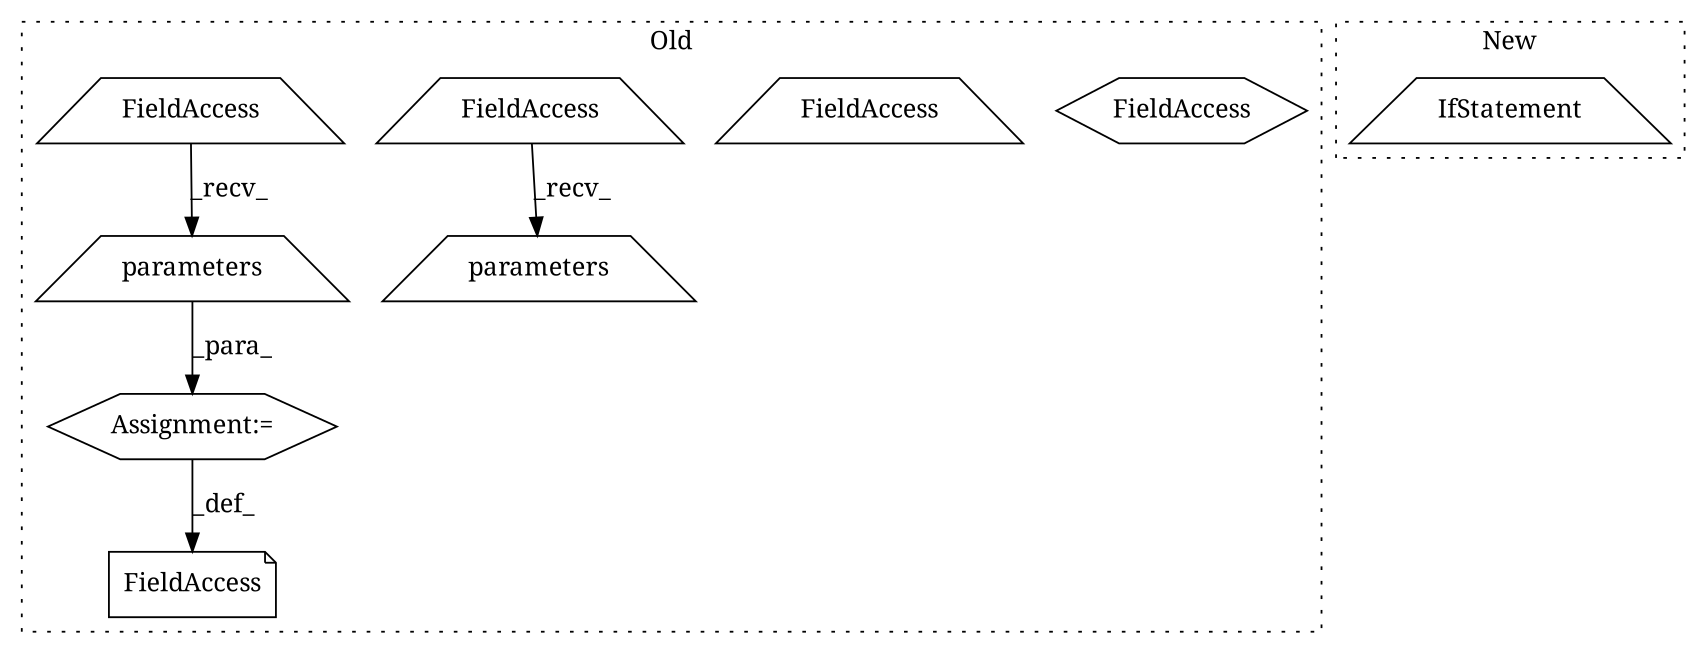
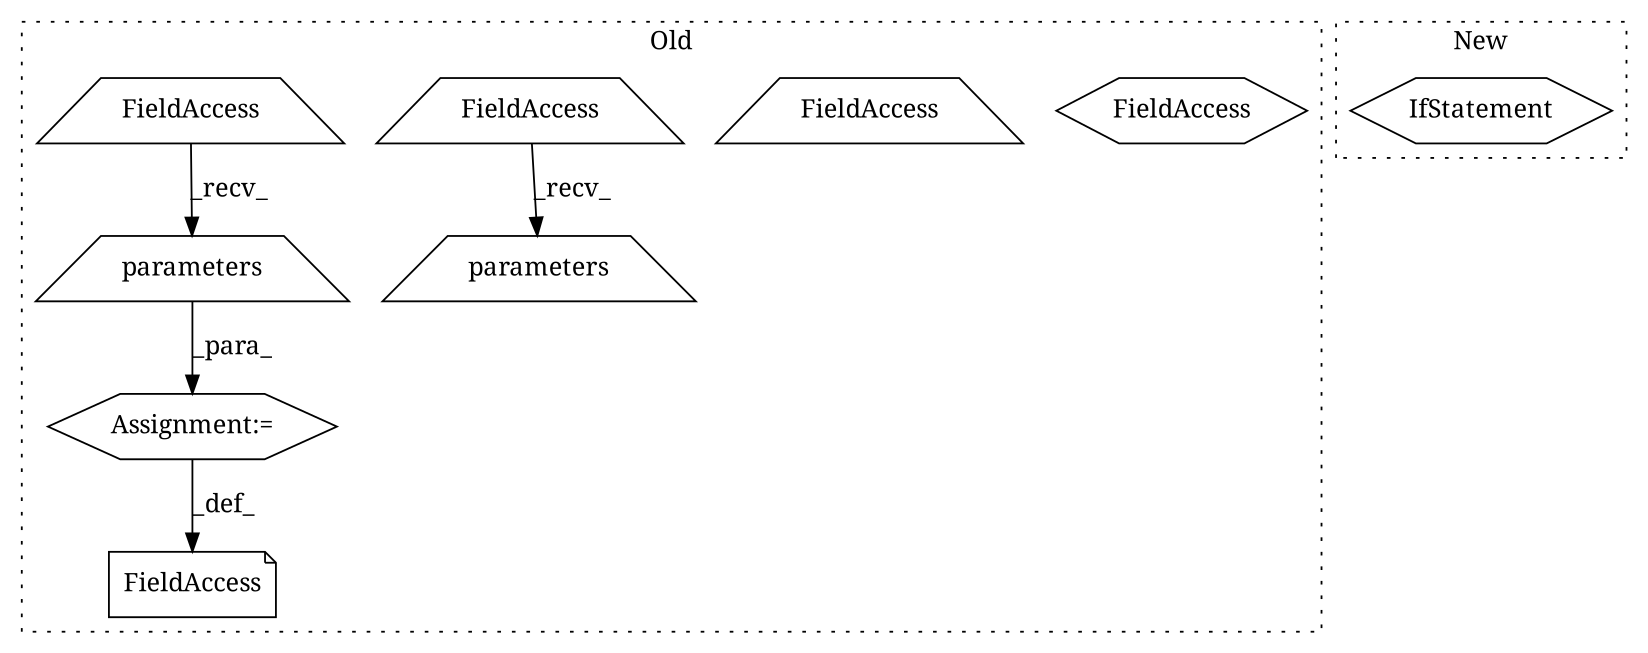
node "IfStatement": shape trapezium -> hexagon
